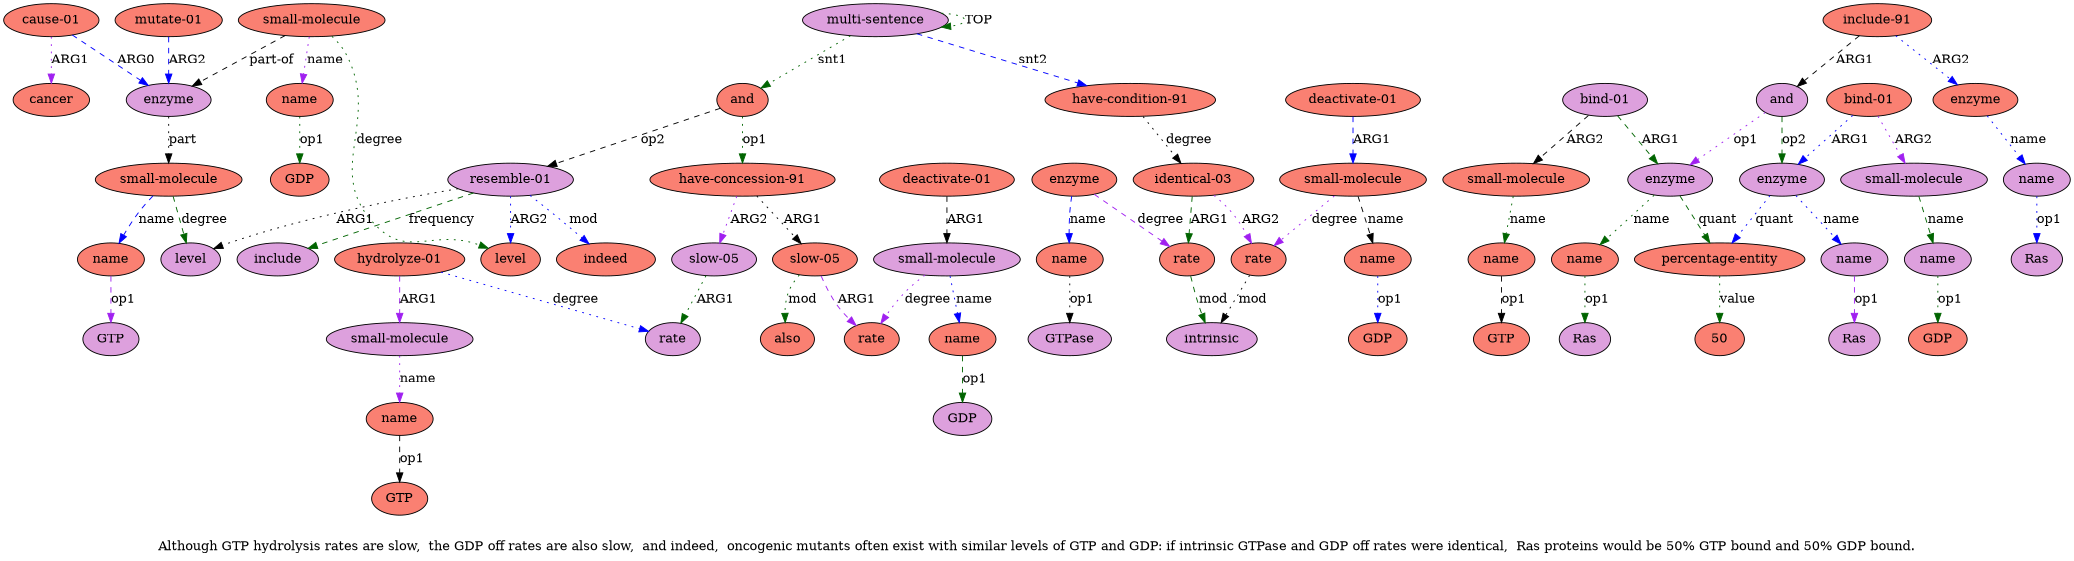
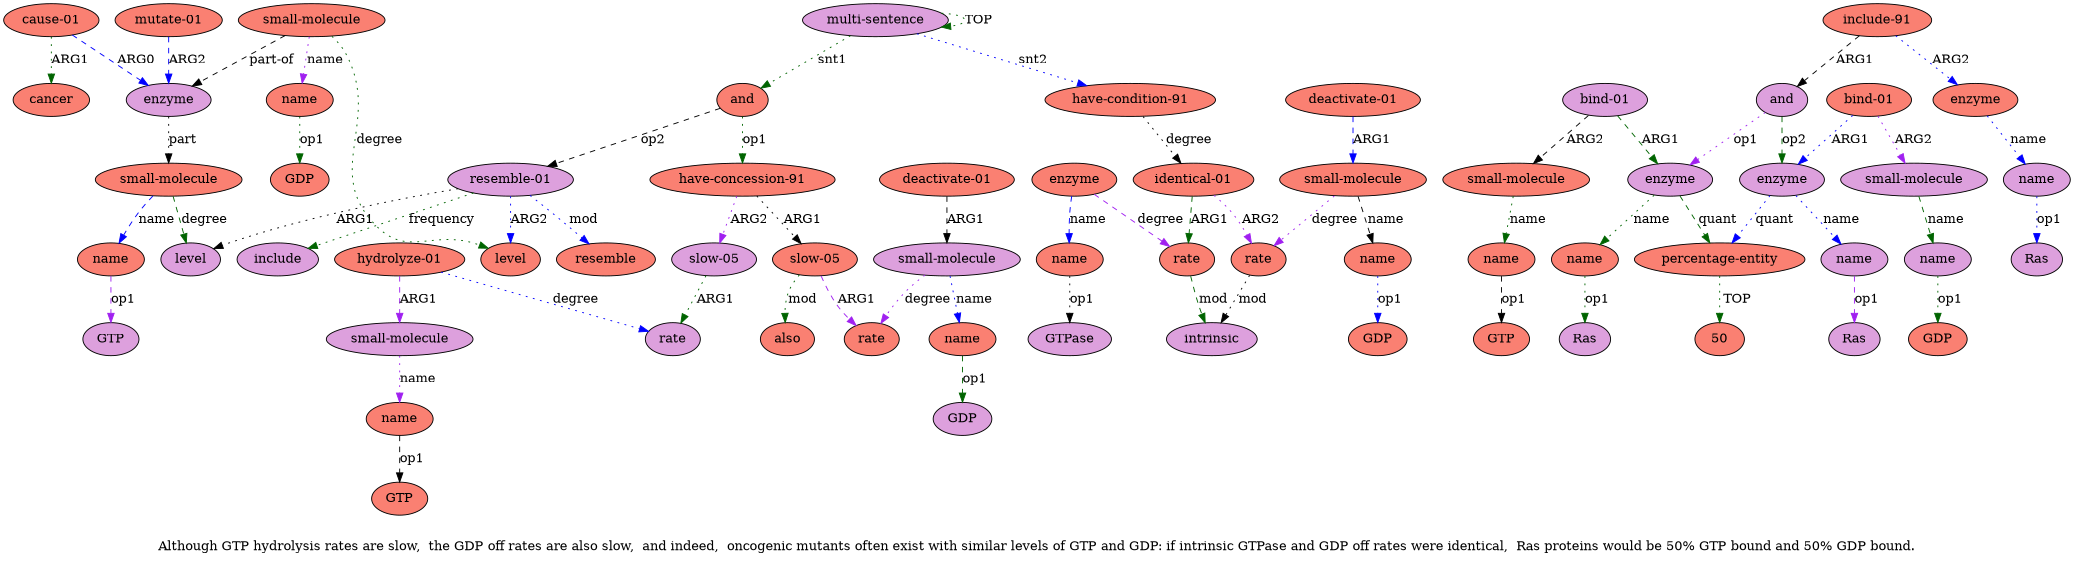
edge "cause-01" -> "cancer": color purple -> darkgreen
edge "multi-sentence" -> "have-condition-91": style dashed -> dotted
node "identical-03": label "identical-03" -> "identical-01"
edge "resemble-01" -> "include": style dashed -> dotted
node "indeed": label "indeed" -> "resemble"
edge "percentage-entity" -> "50": label "value" -> "TOP"
